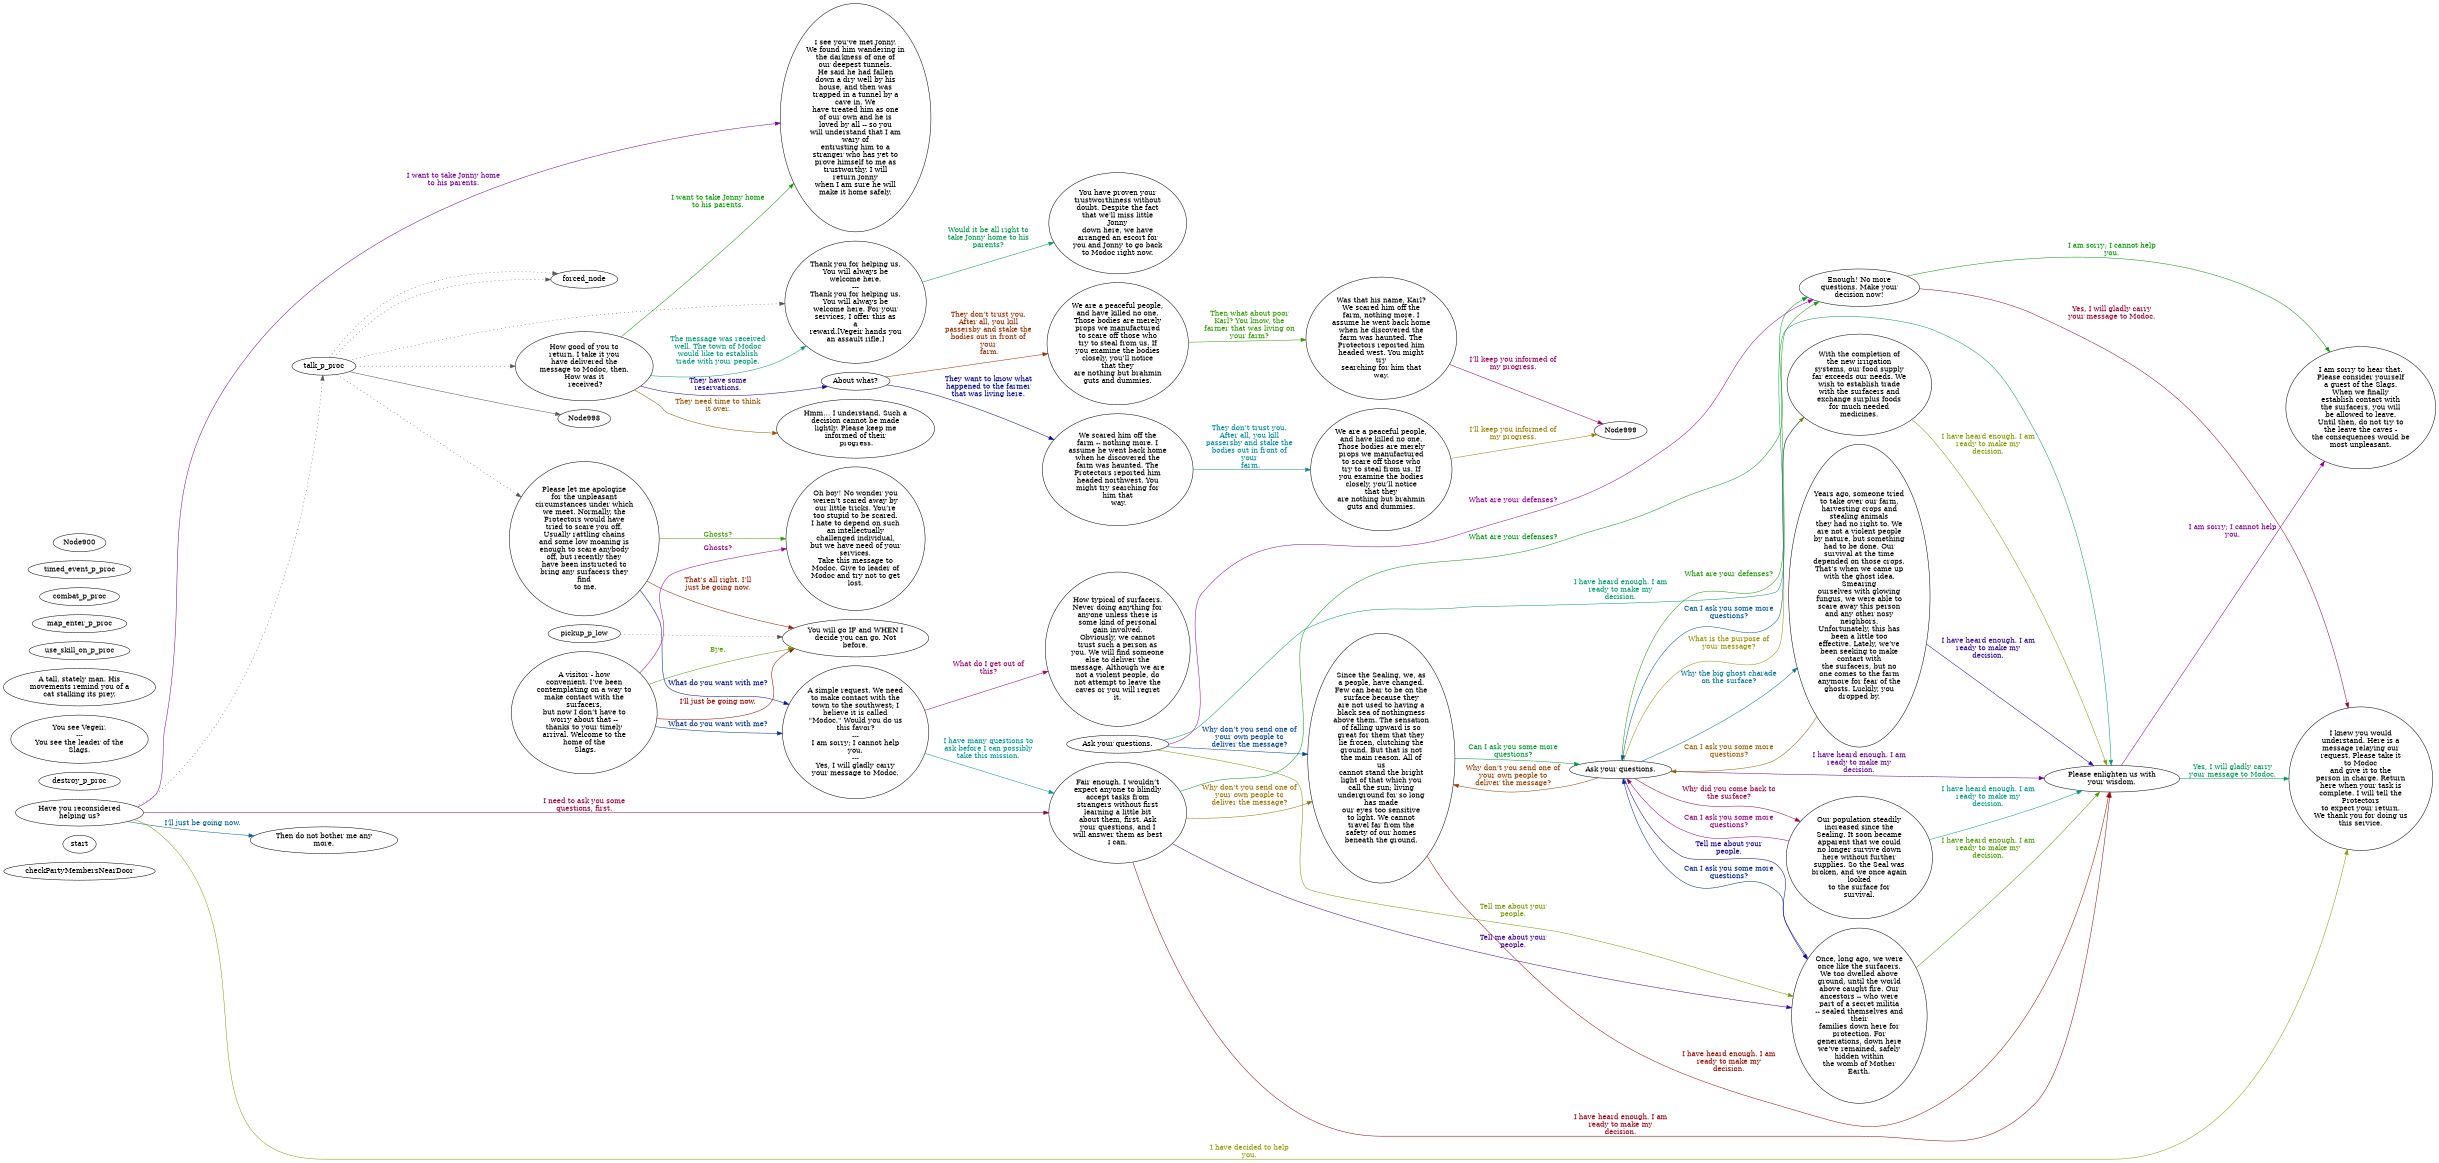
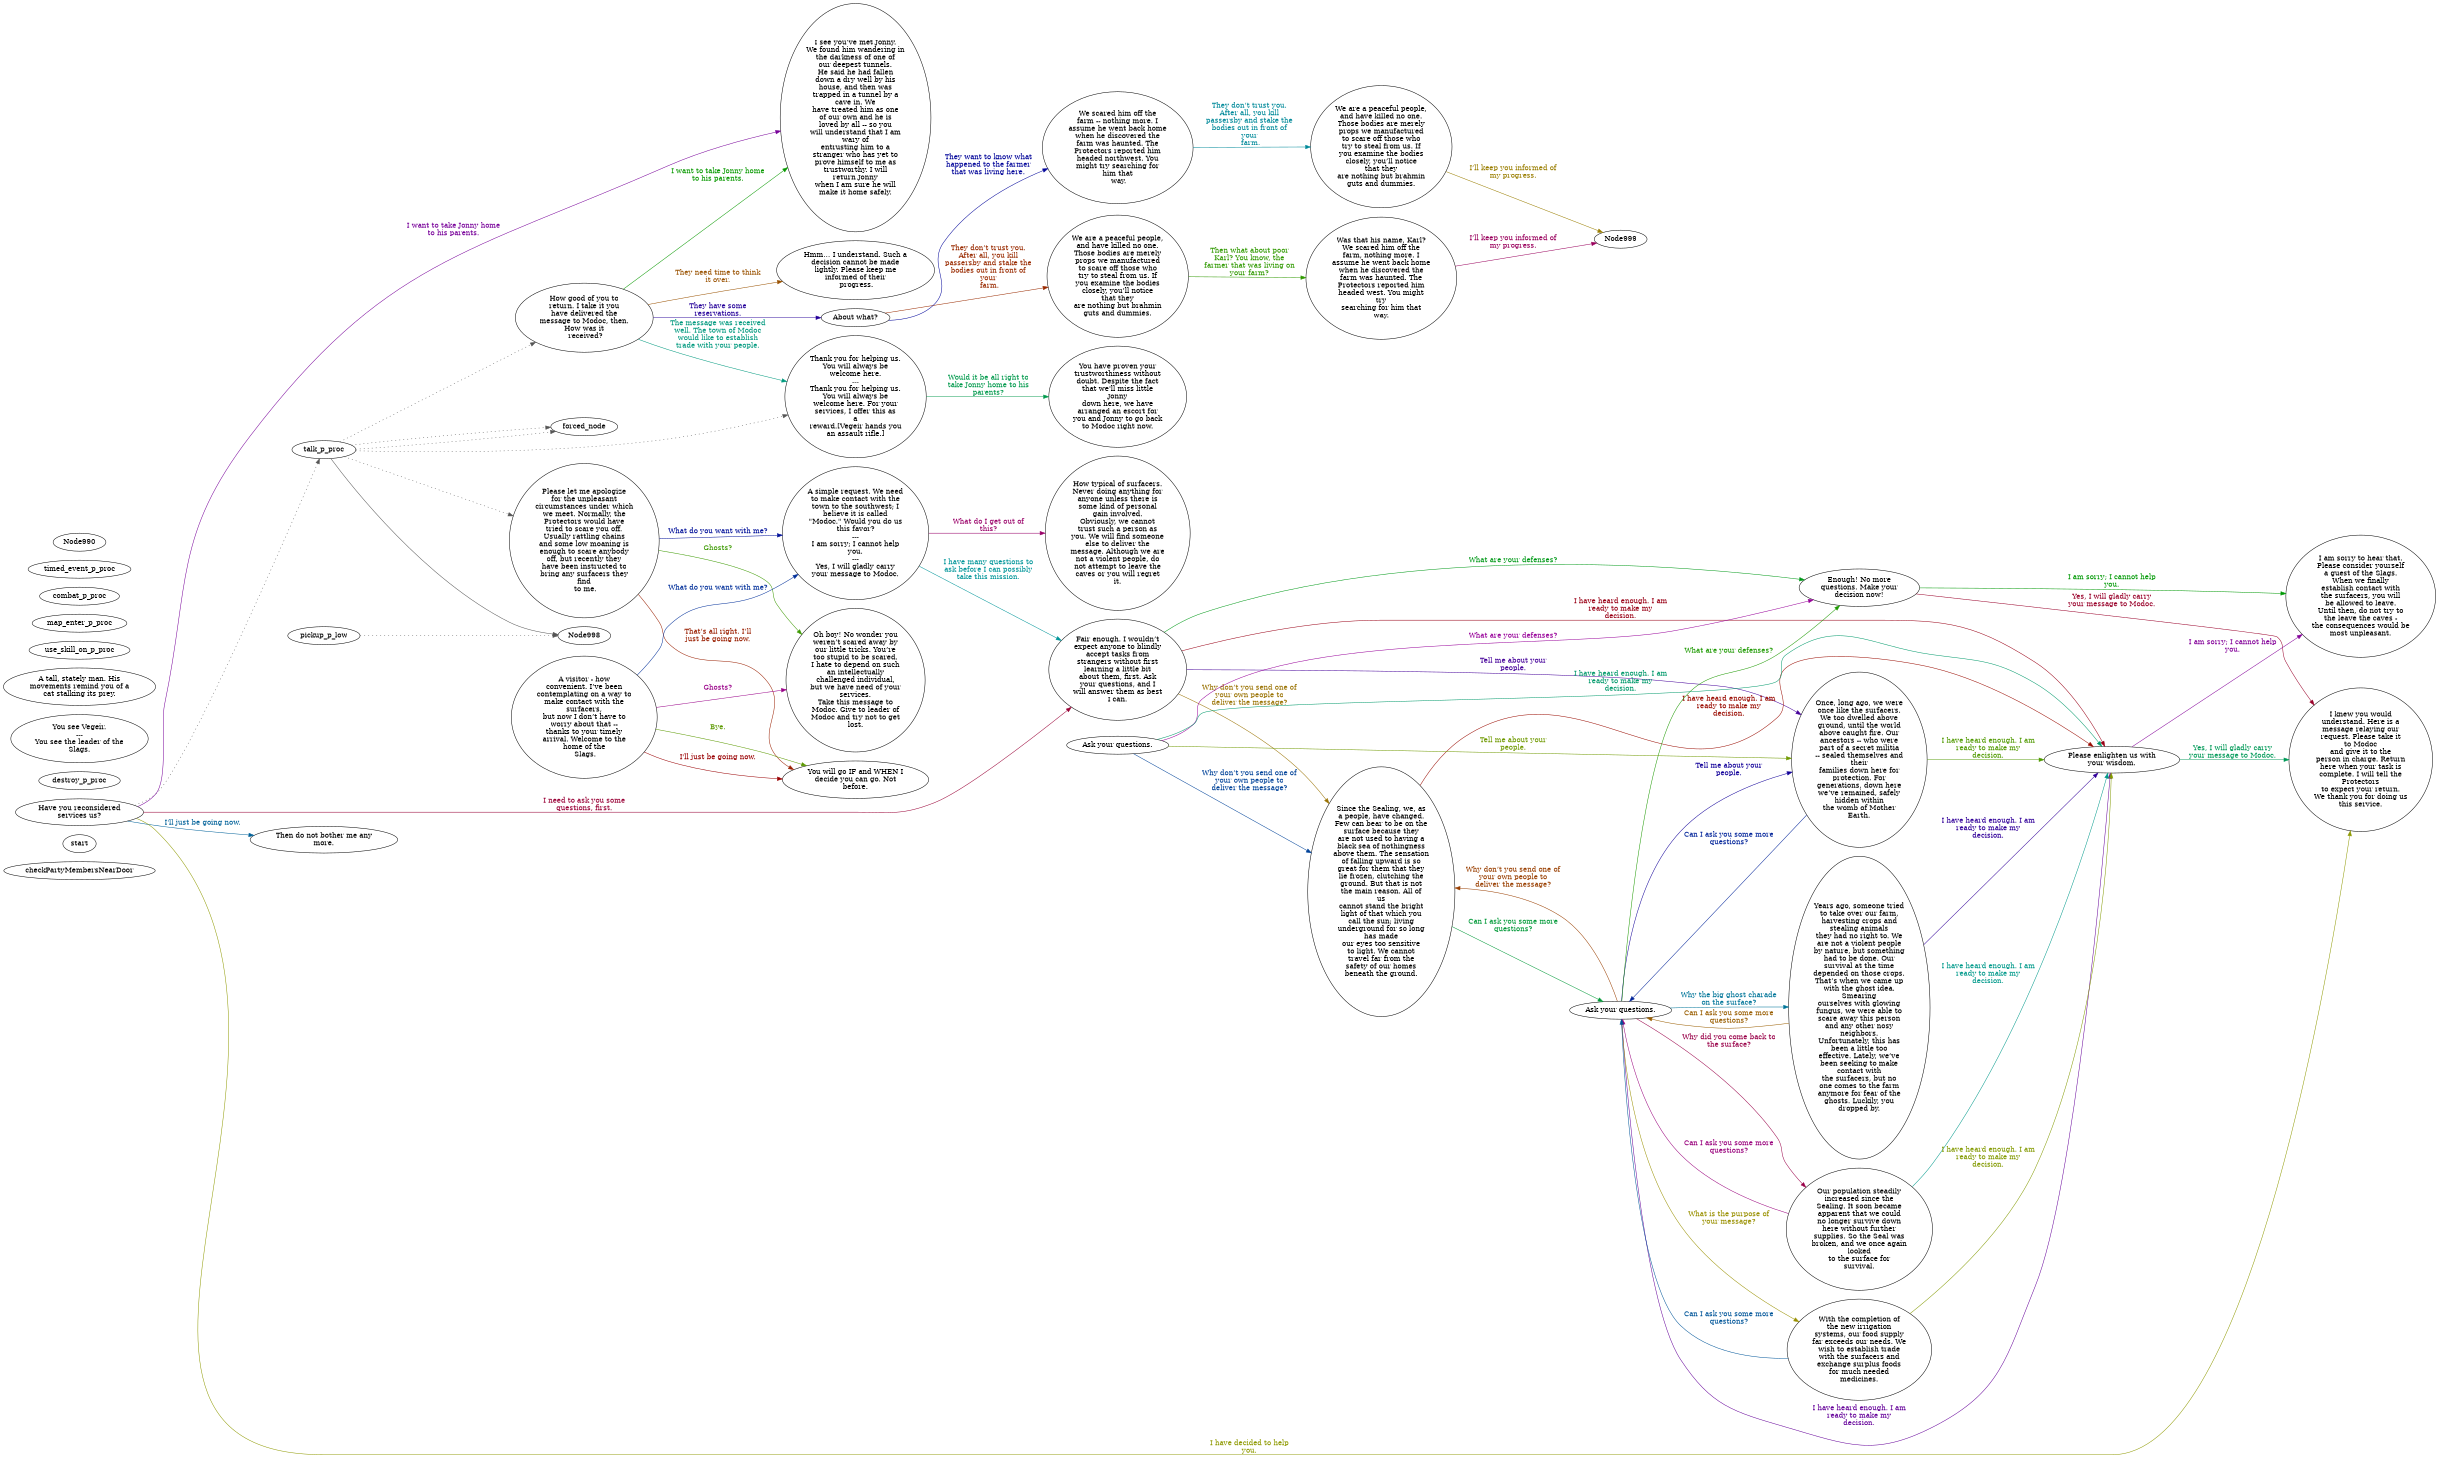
node "Node900": label "Node900" -> "Node990"
edge "pickup_p_low" -> "You will go IF and WHEN I decide you can go. Not before.": now "pickup_p_low" -> "Node998"
node "Have you reconsidered helping us?": label "Have you reconsidered helping us?" -> "Have you reconsidered services us?"
